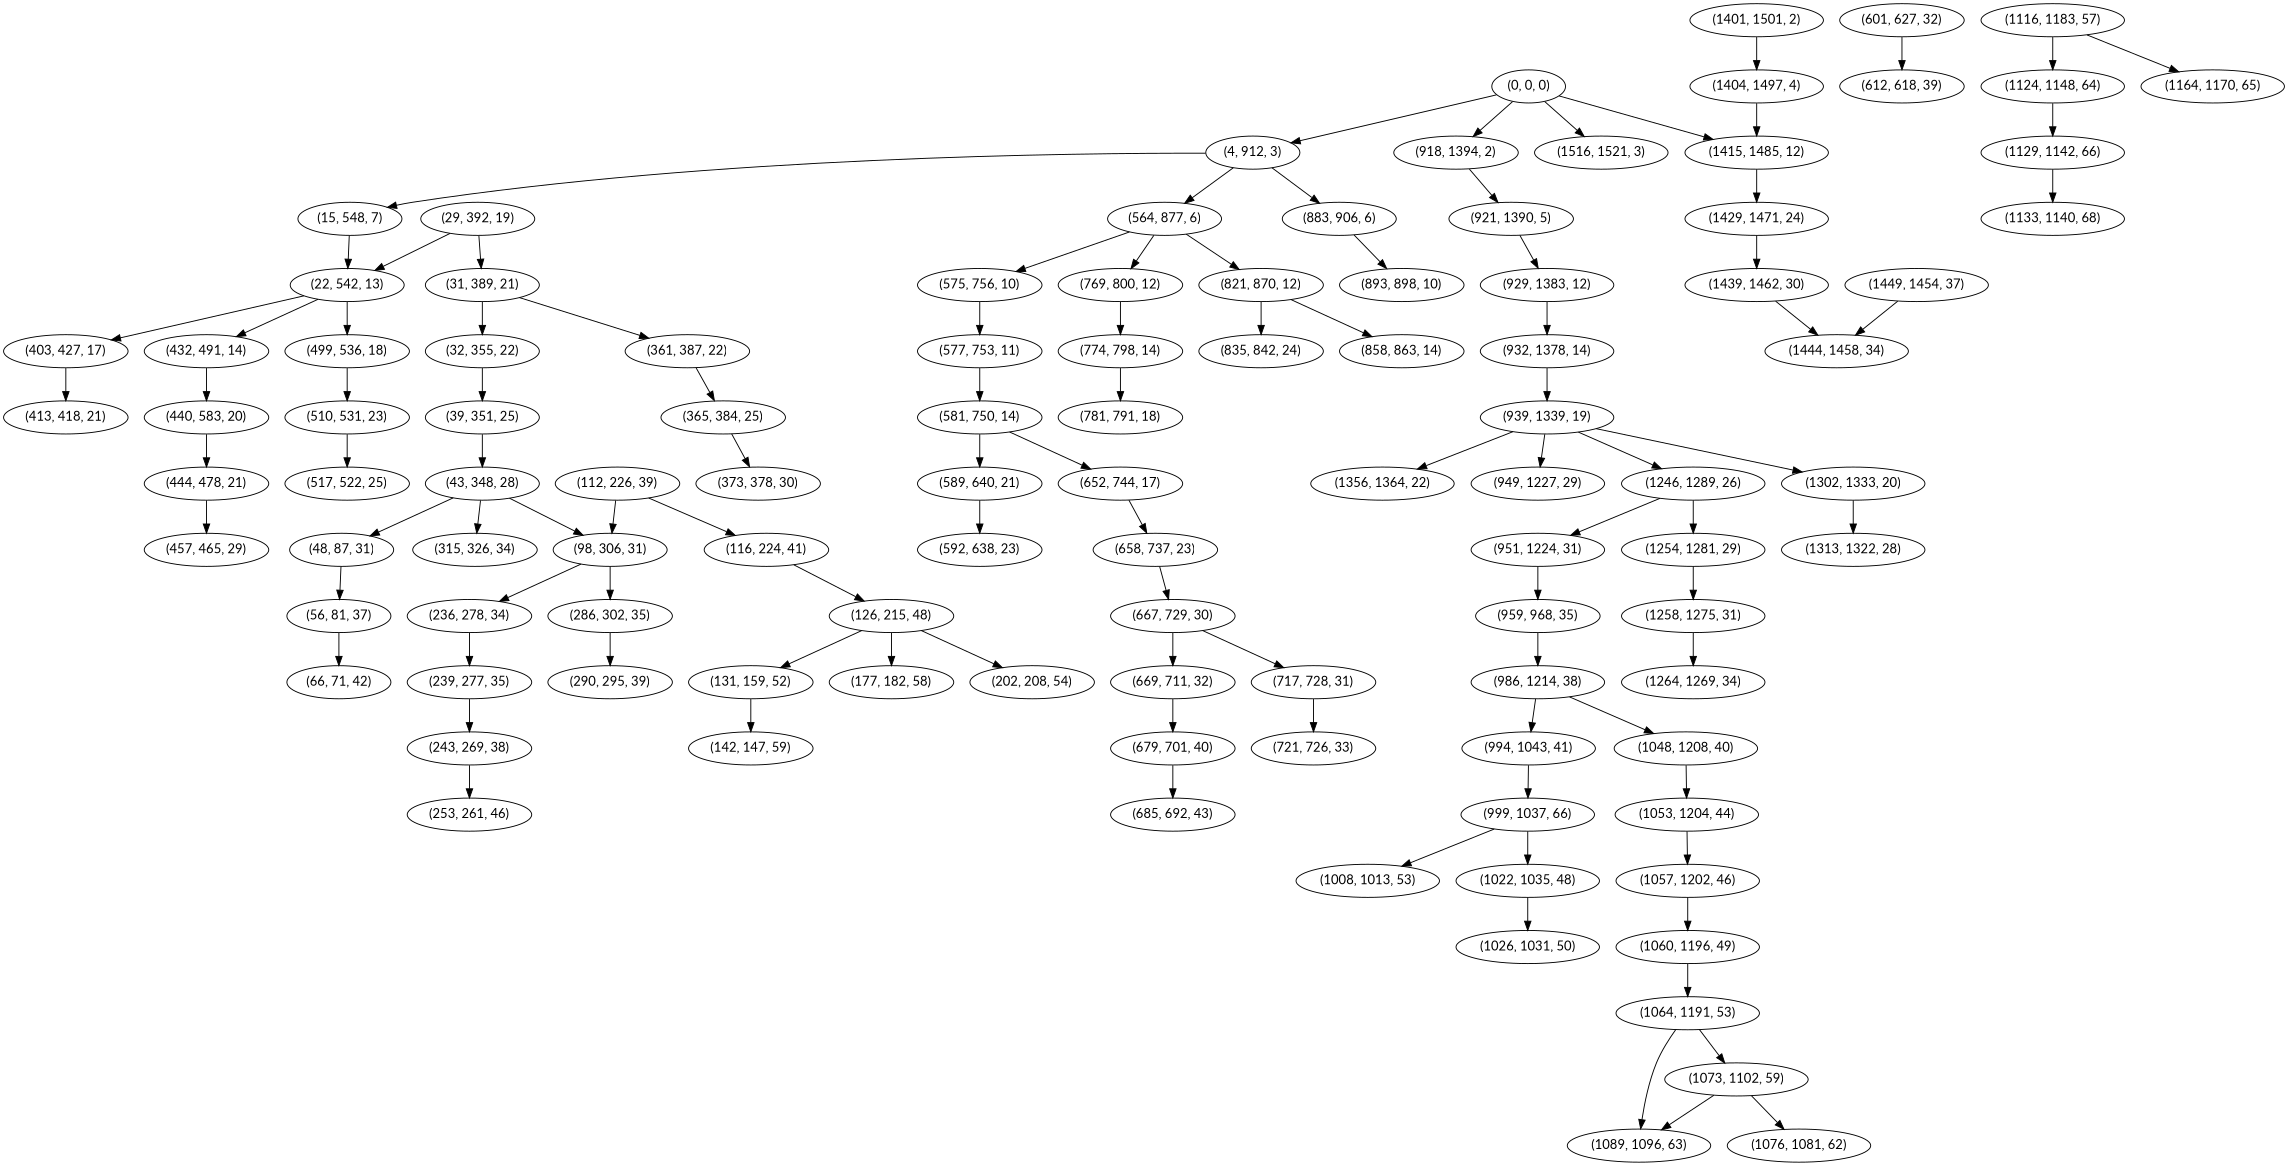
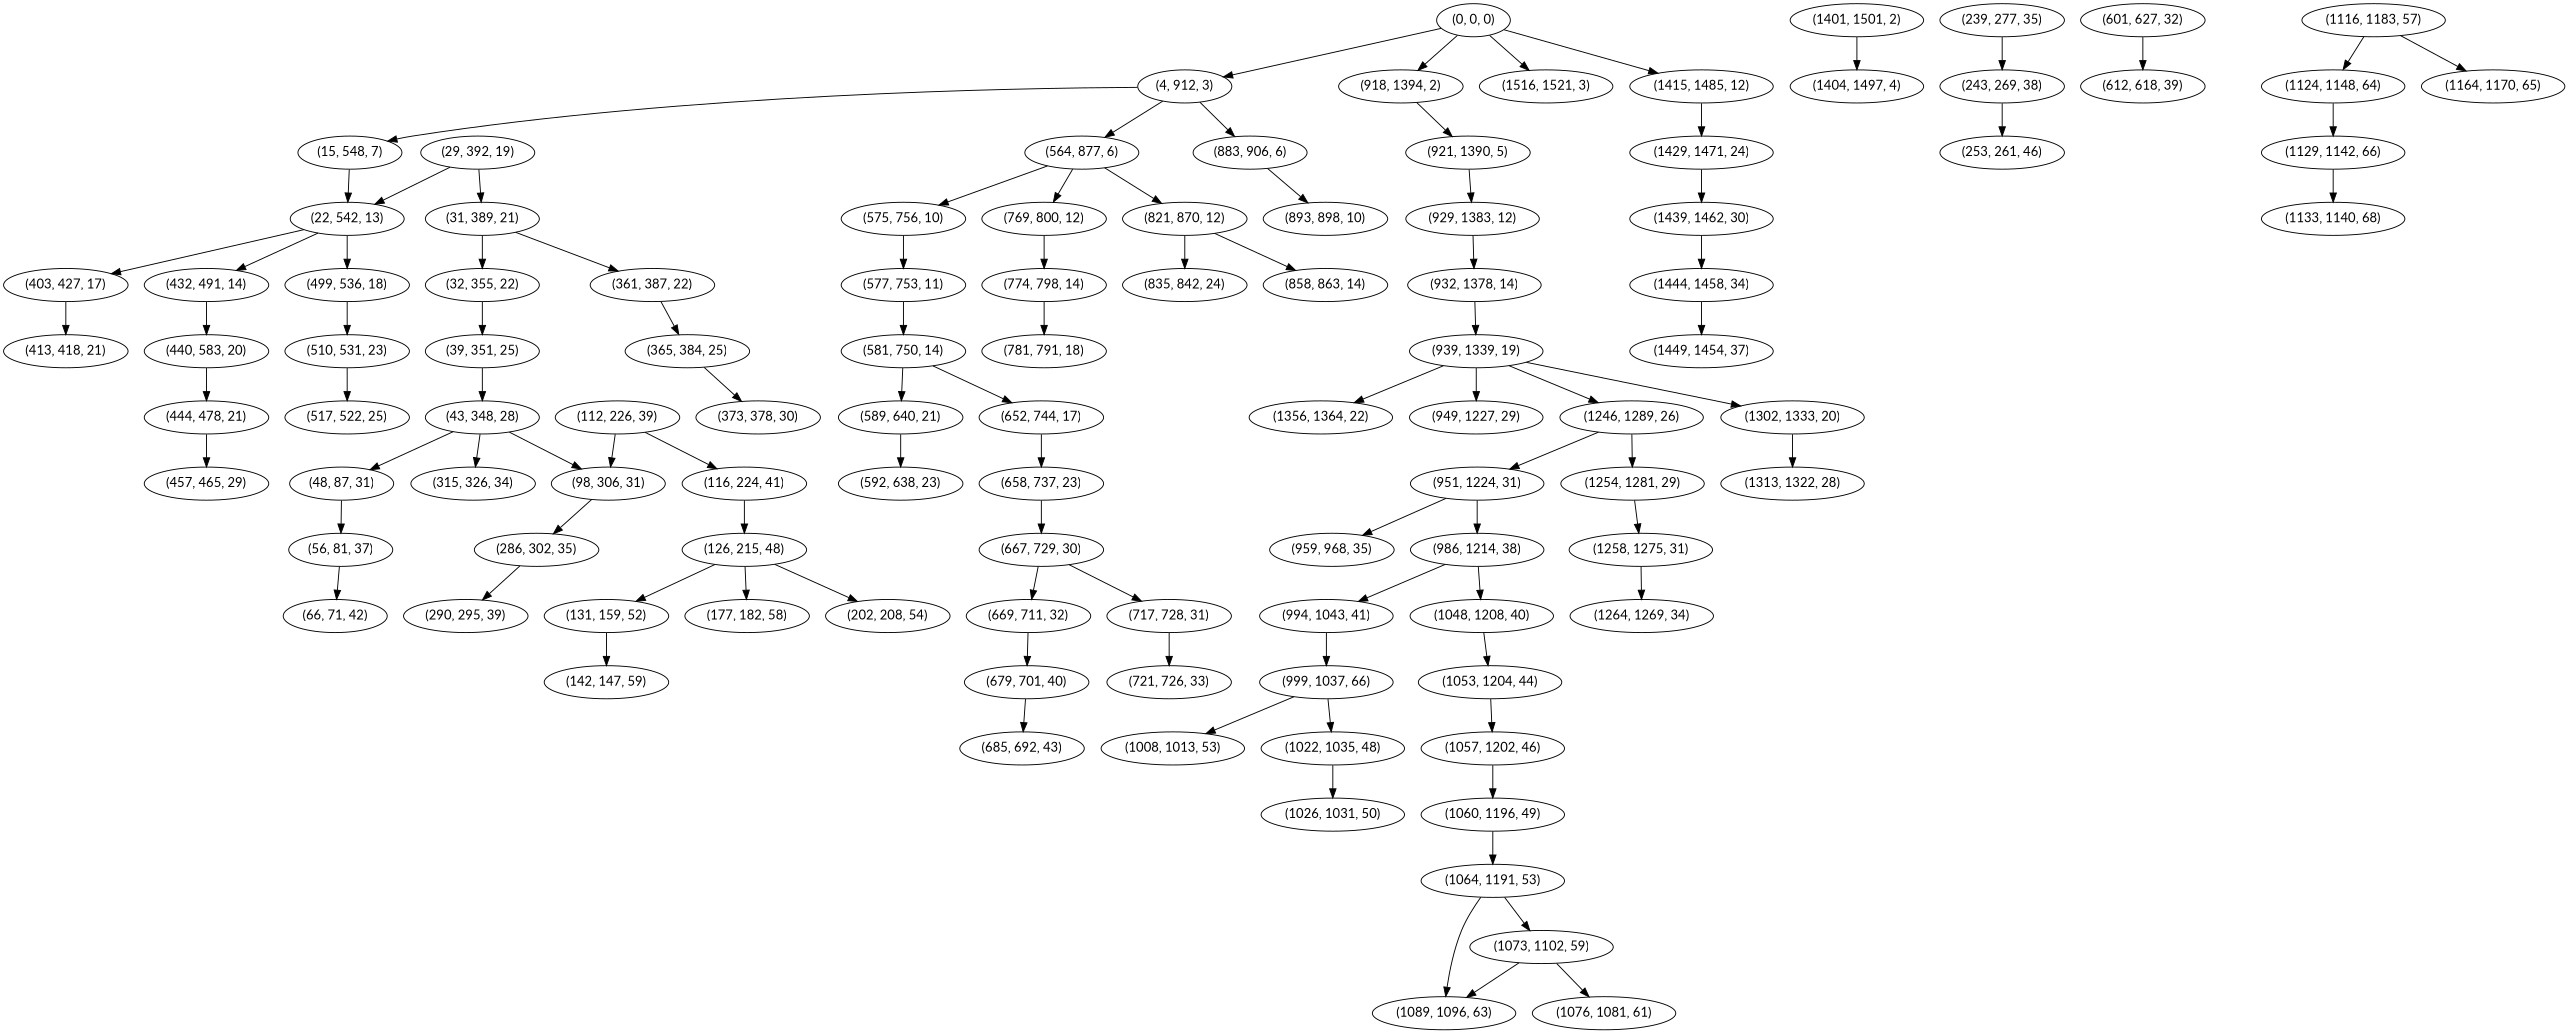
edge "(1404, 1497, 4)" -> "(1415, 1485, 12)": removed
edge "(1449, 1454, 37)" -> "(1444, 1458, 34)": reversed
node "(236, 278, 34)": removed
edge "(959, 968, 35)" -> "(986, 1214, 38)": now "(951, 1224, 31)" -> "(986, 1214, 38)"
node "(1076, 1081, 62)": label "(1076, 1081, 62)" -> "(1076, 1081, 61)"
